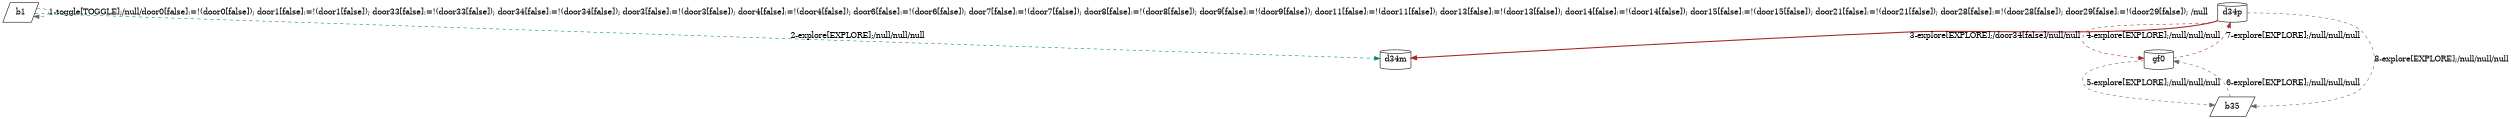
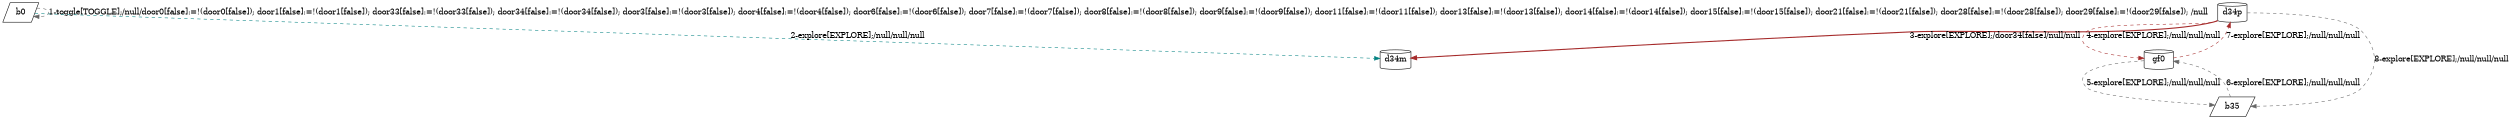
node "b1": label "b1" -> "b0"
